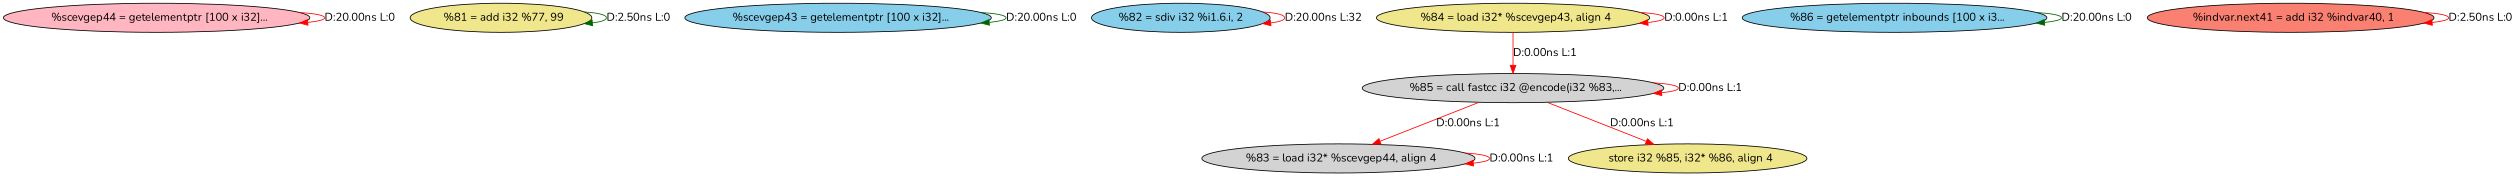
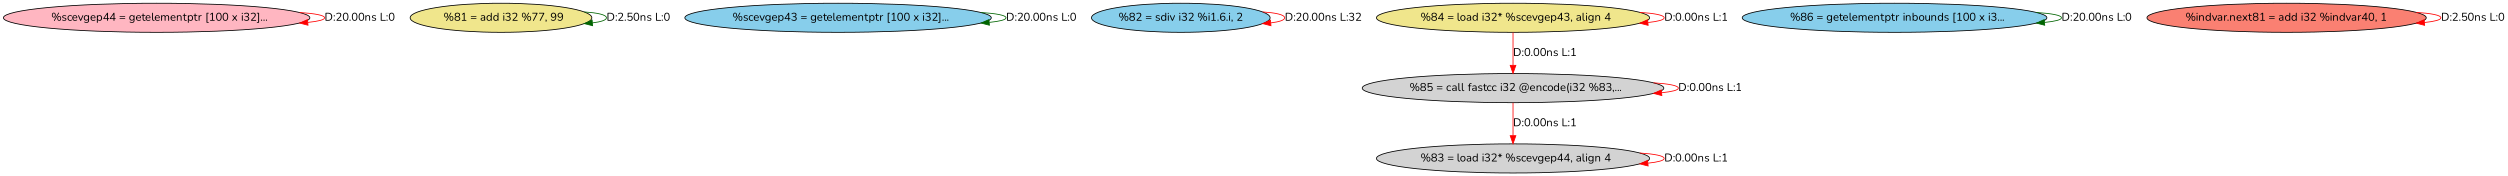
node "%indvar.next41 = add i32 %indvar40, 1": label "%indvar.next41 = add i32 %indvar40, 1" -> "%indvar.next81 = add i32 %indvar40, 1"
node "store i32 %85, i32* %86, align 4": removed
